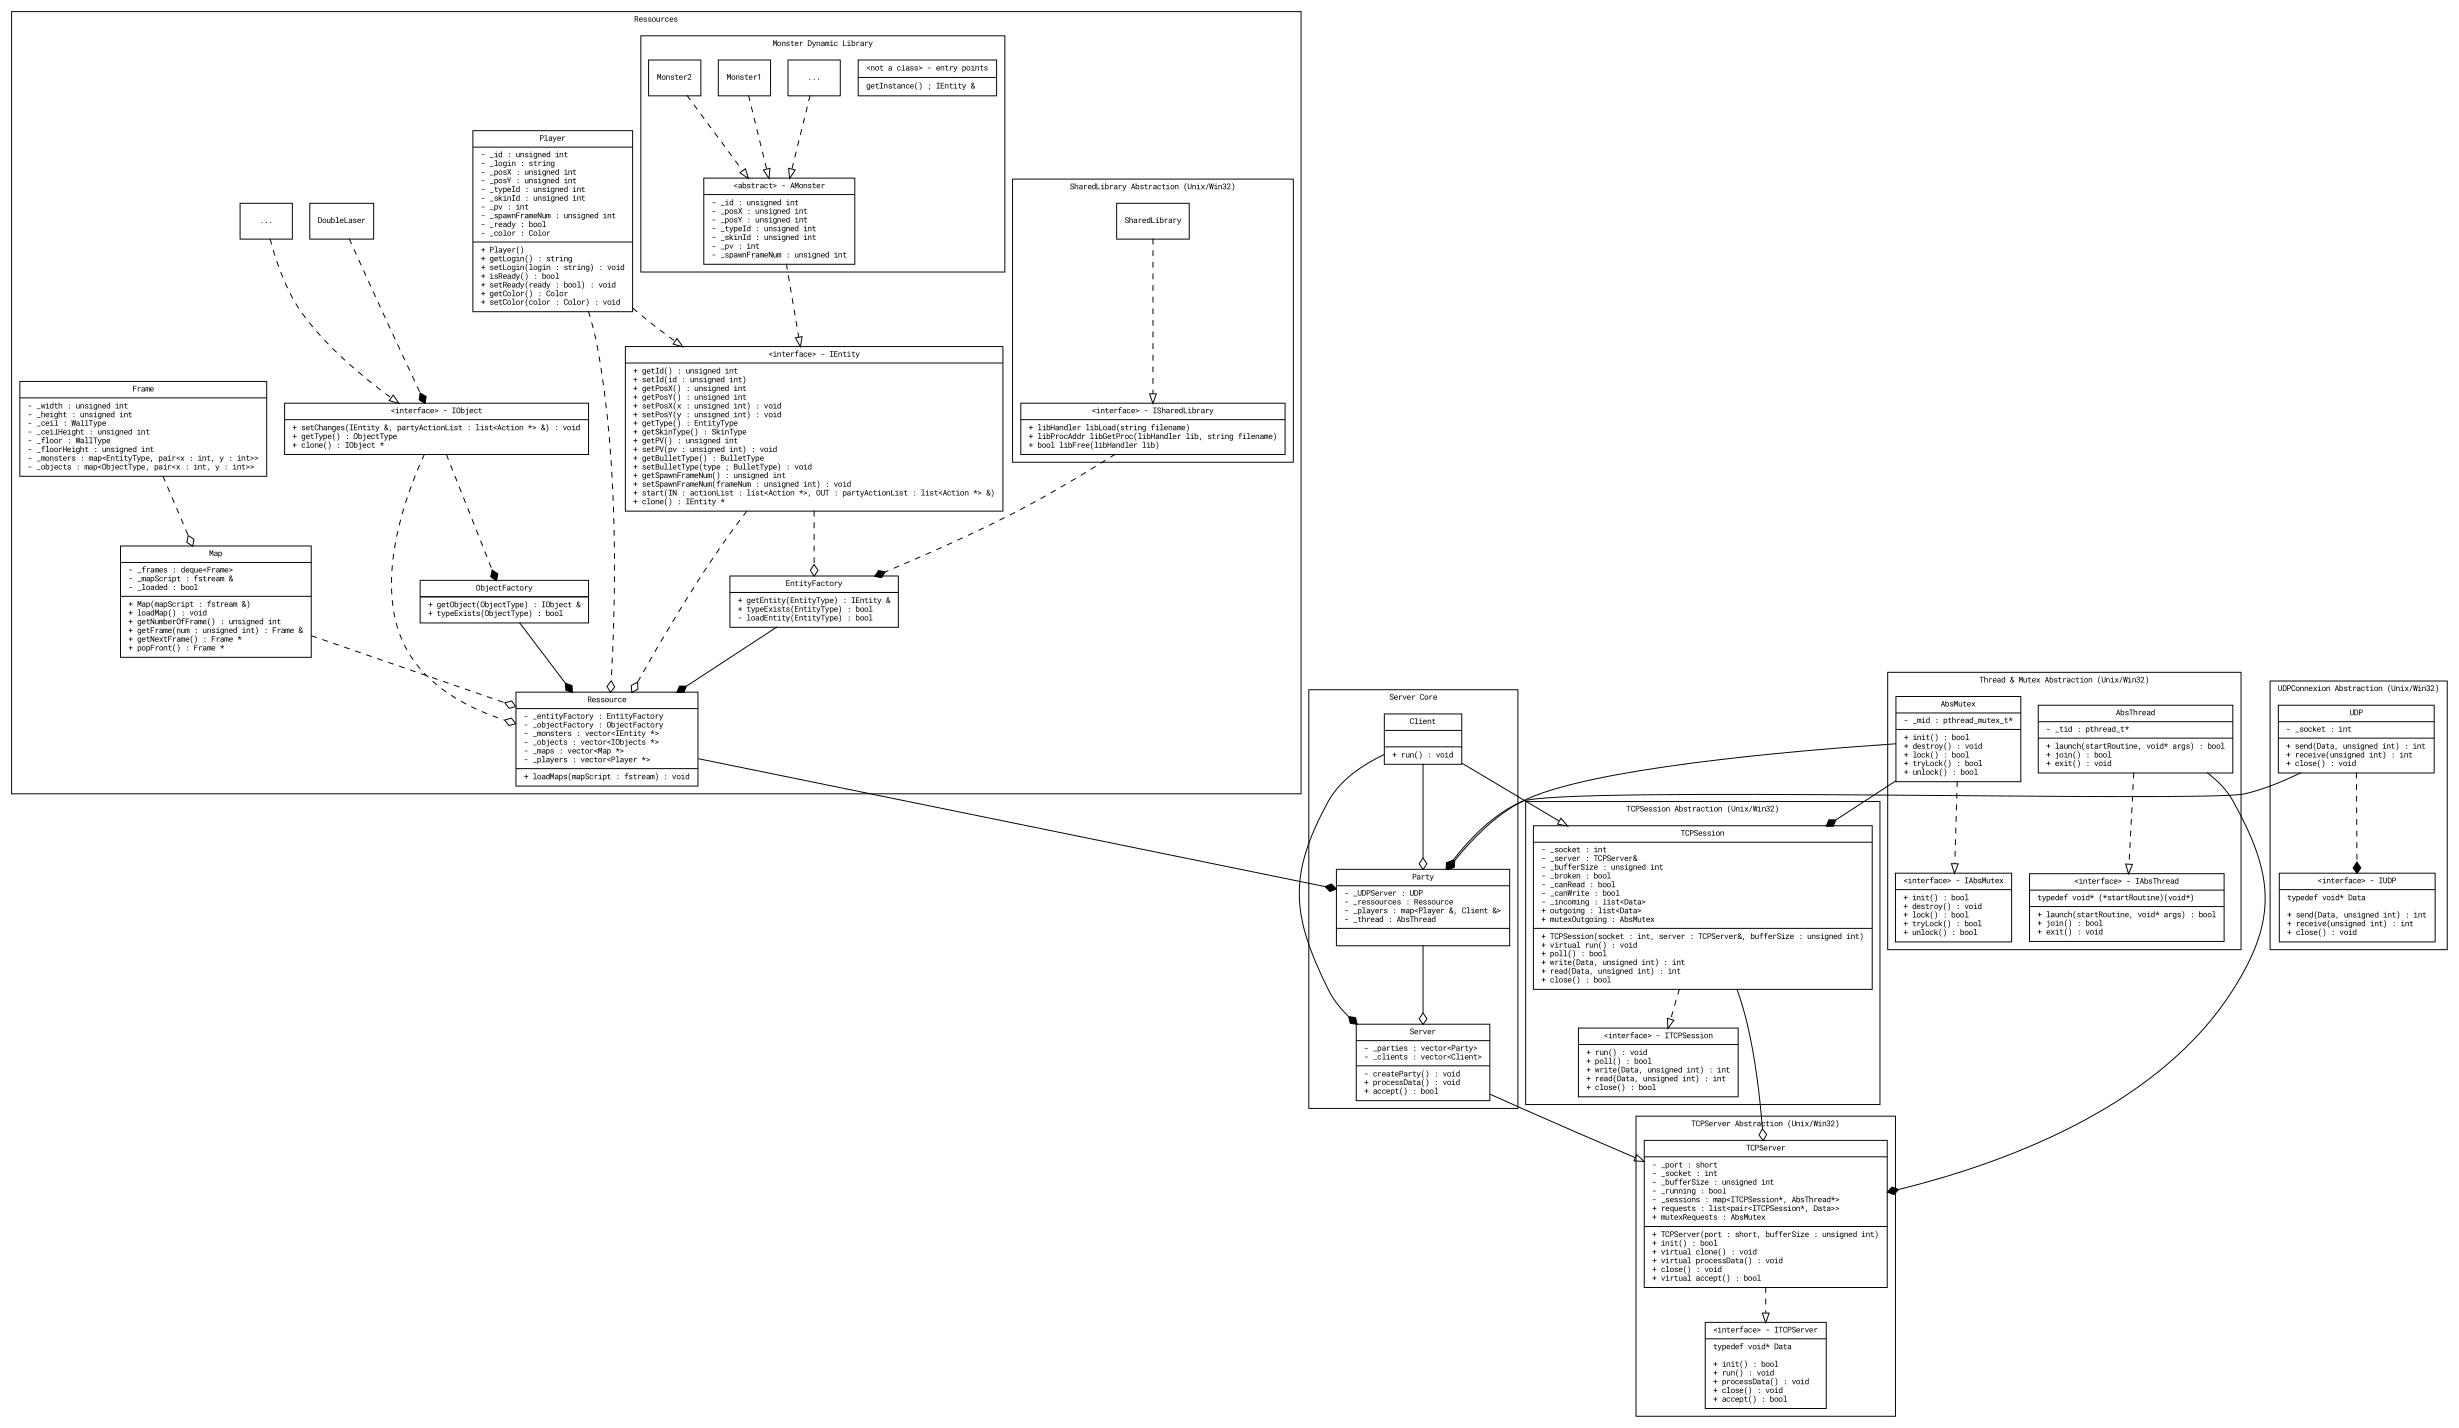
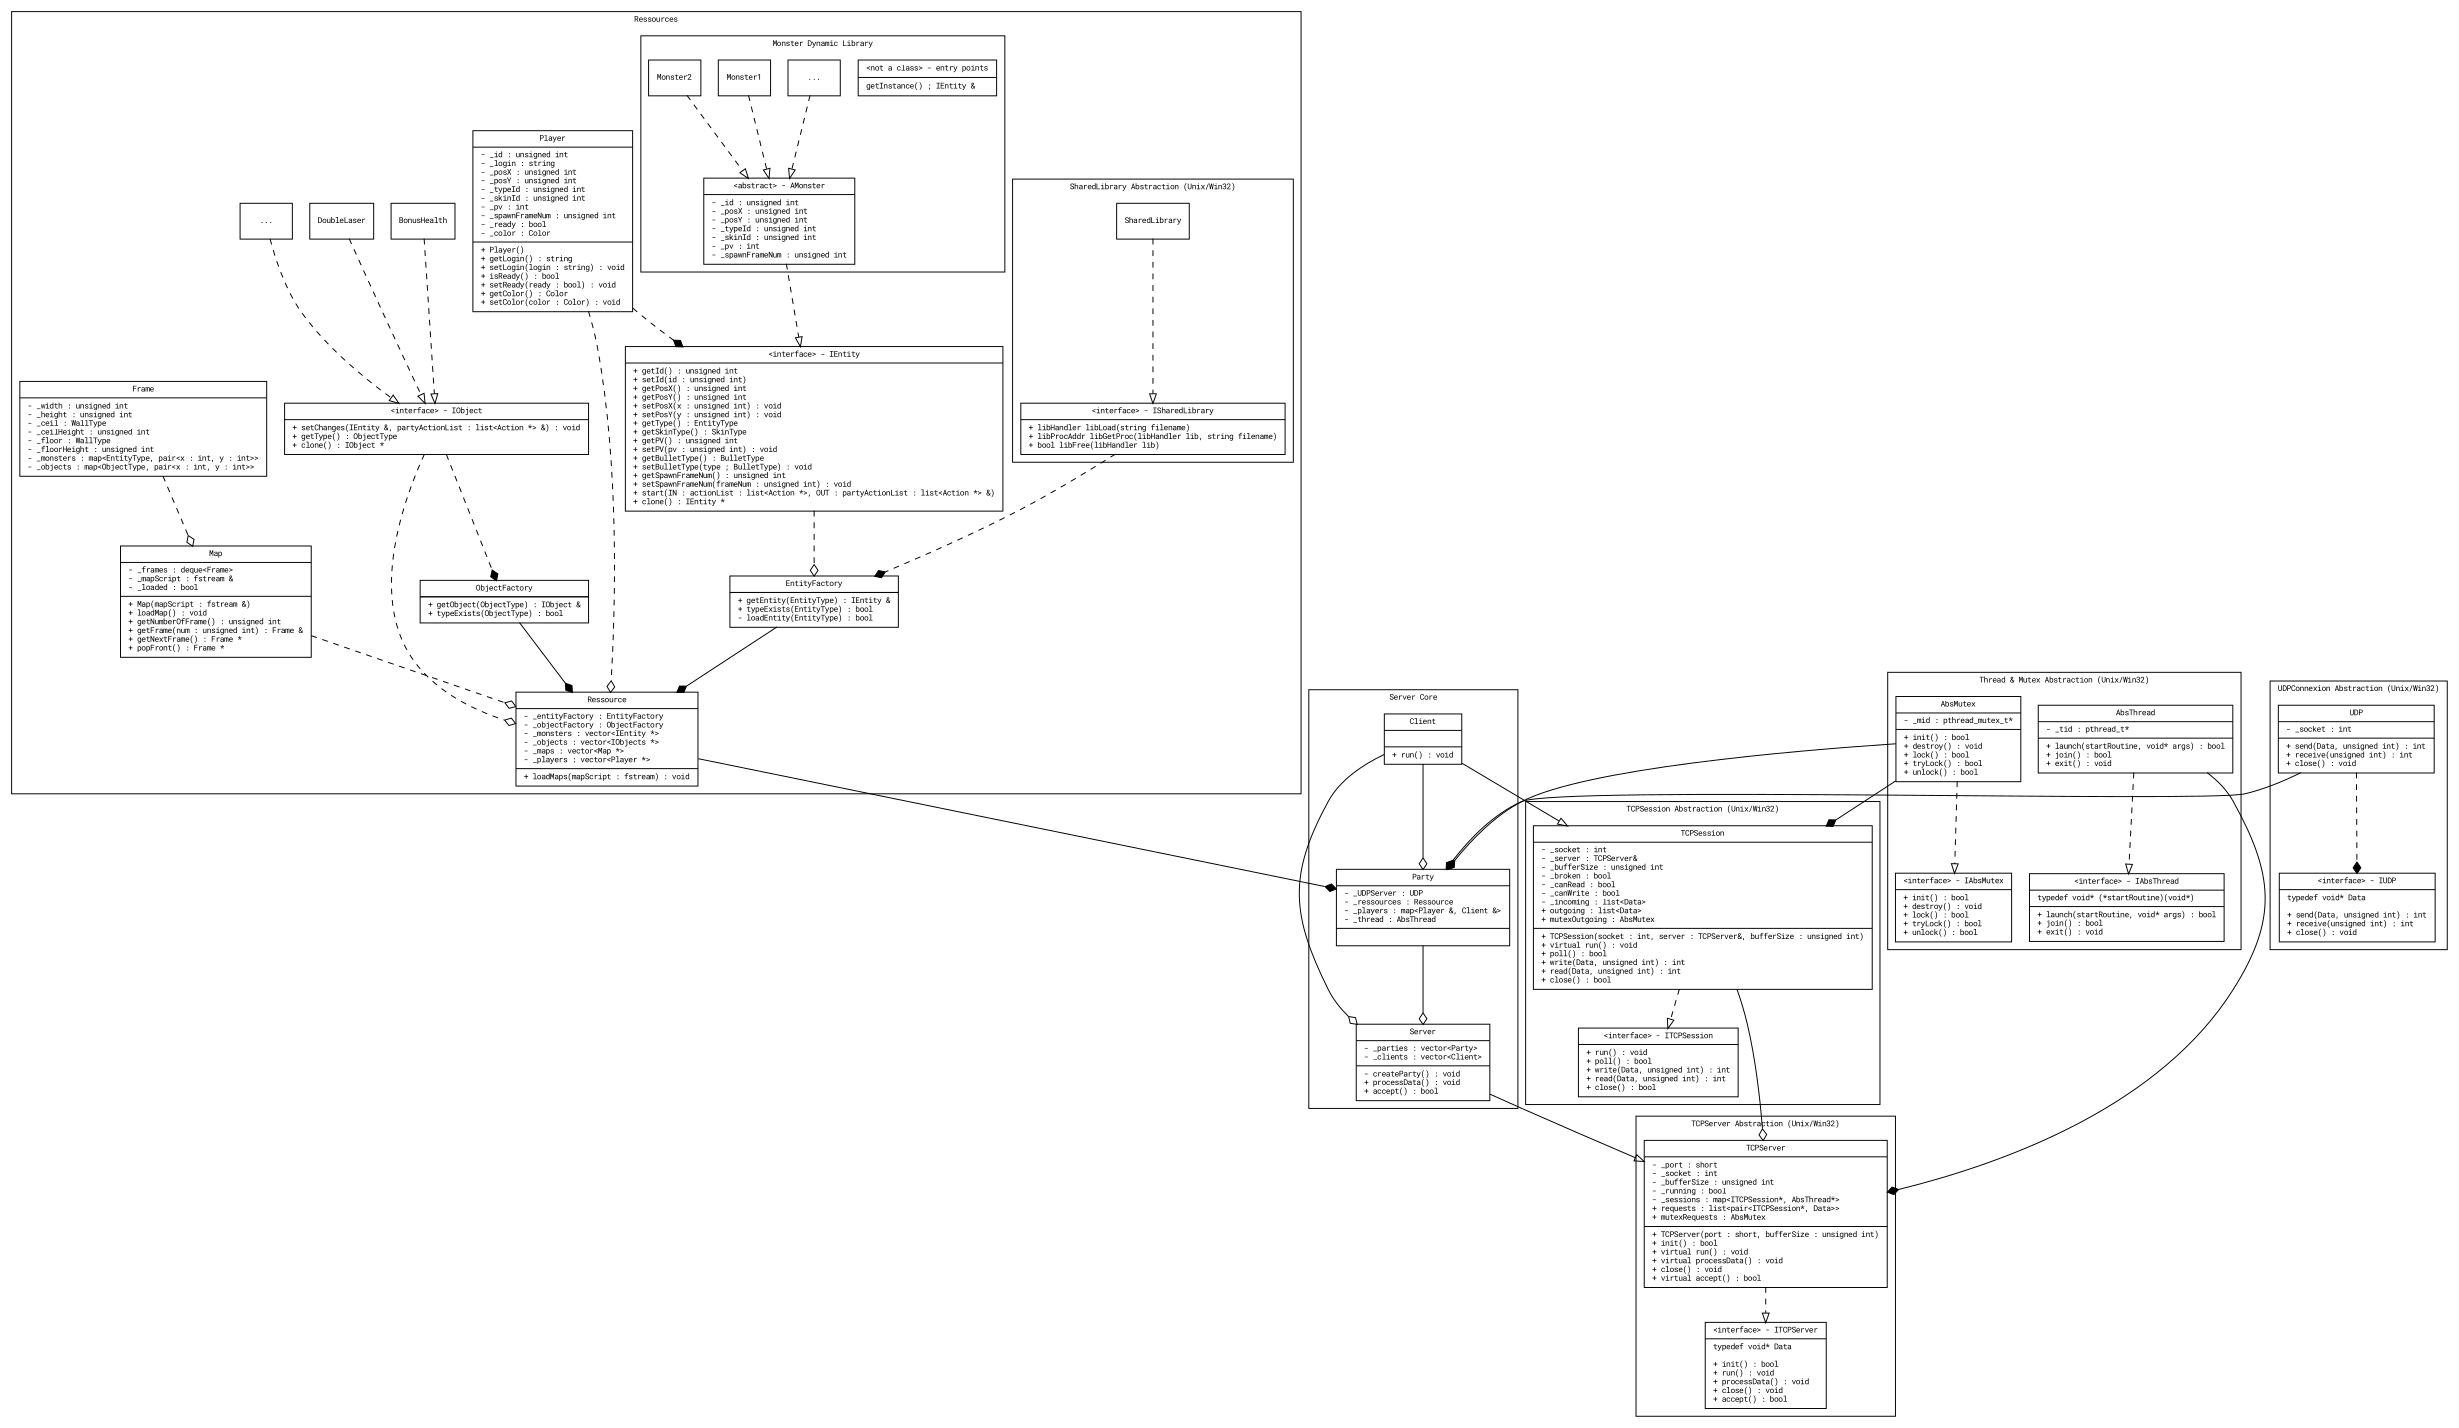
node "BonusHealth": added
edge "DoubleLaser" -> "<interface> - IObject": arrowhead diamond -> onormal
edge "Player" -> "<interface> - IEntity": arrowhead onormal -> diamond
edge "<interface> - IEntity" -> "Ressource": removed
edge "Client" -> "Server": arrowhead diamond -> odiamond
node "TCPServer": text "+ virtual clone() : void" -> "+ virtual run() : void"
